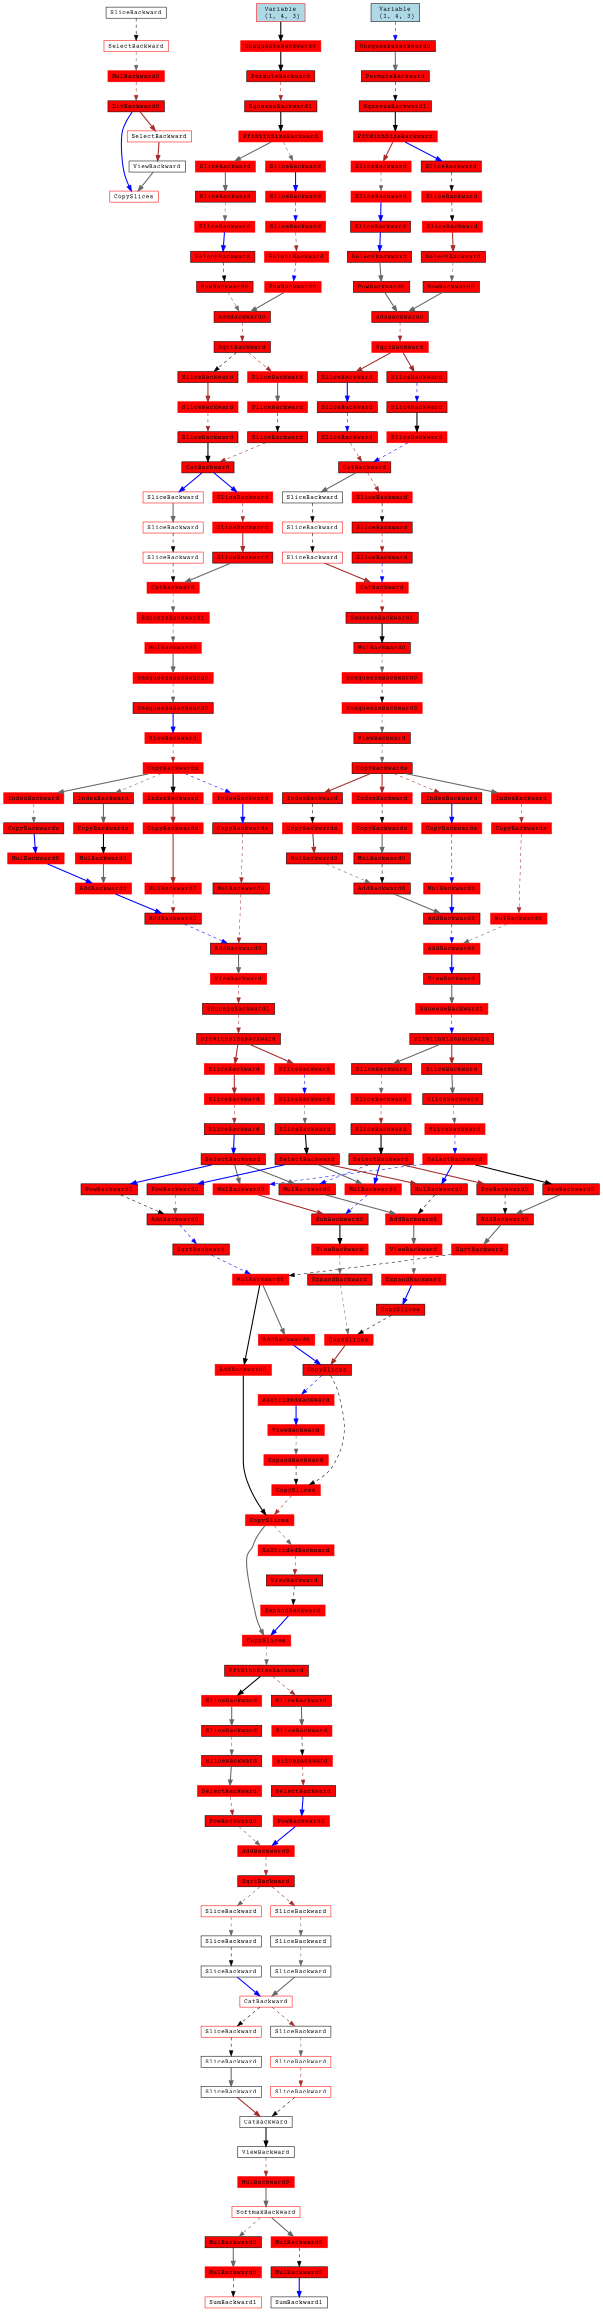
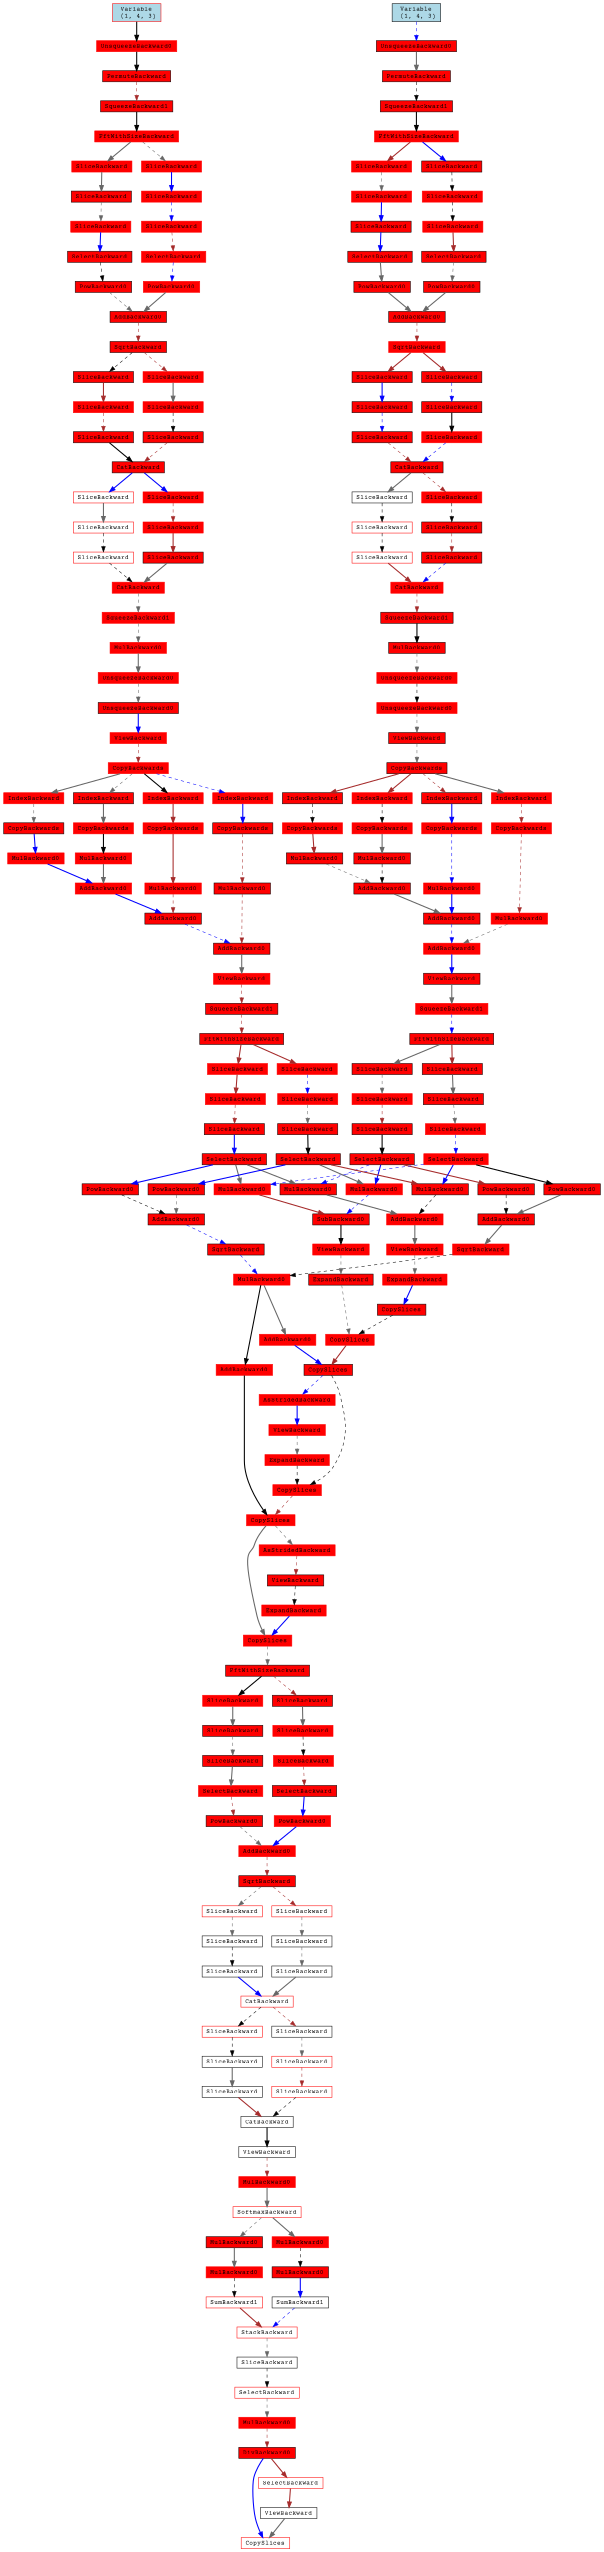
node "StackBackward": added
